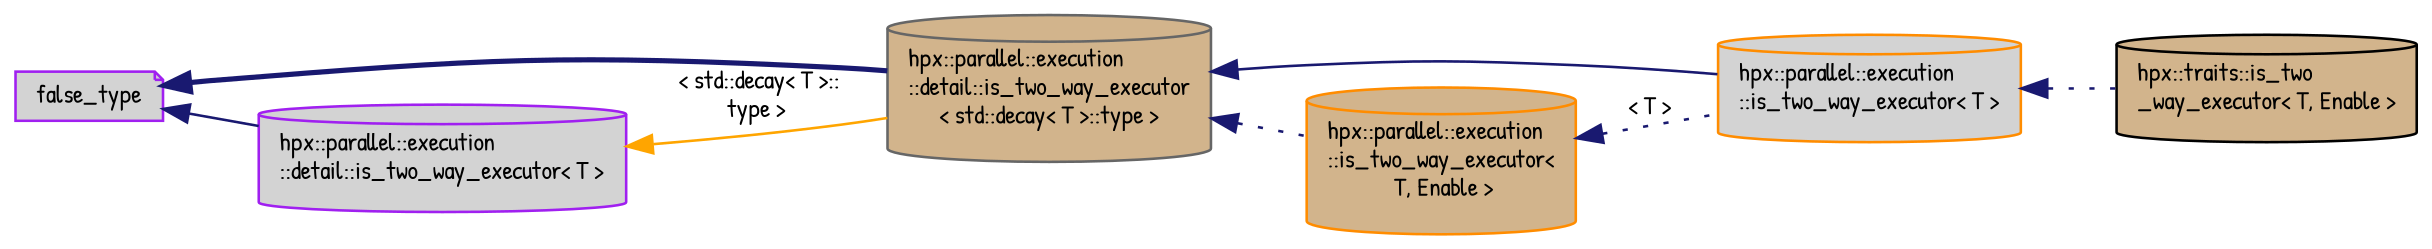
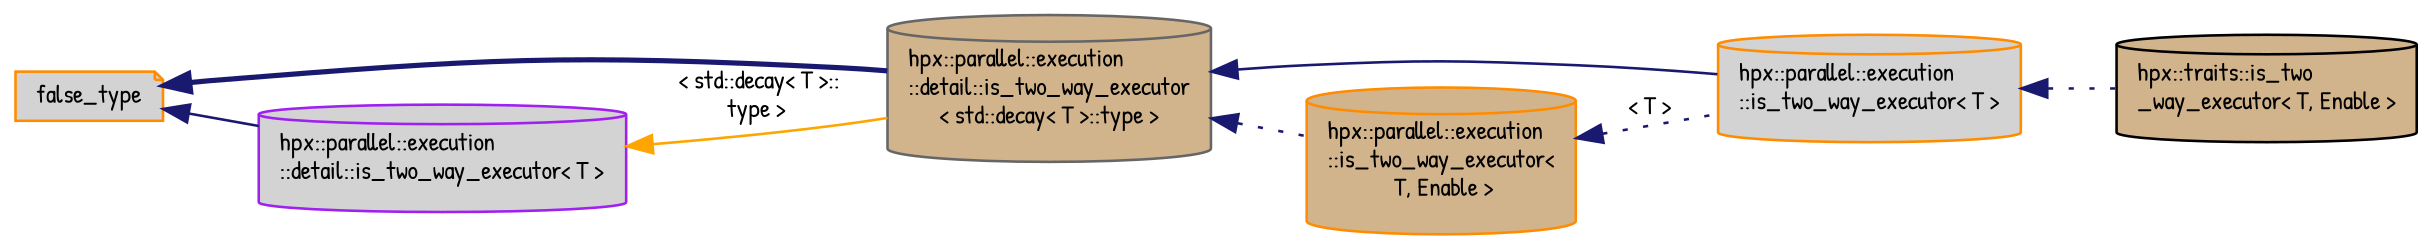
node "false_type": color purple -> darkorange
